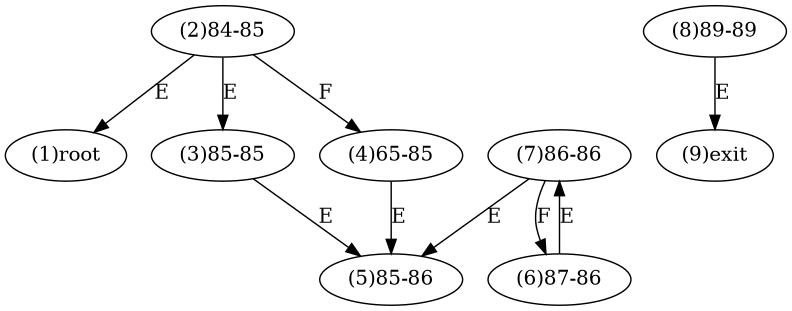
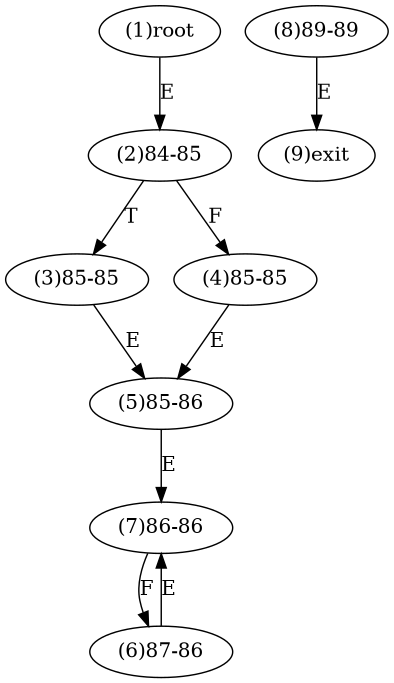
edge "(2)84-85" -> "(1)root": reversed
edge "(2)84-85" -> "(3)85-85": label "E" -> "T"
node "(4)65-85": label "(4)65-85" -> "(4)85-85"
edge "(7)86-86" -> "(5)85-86": reversed
